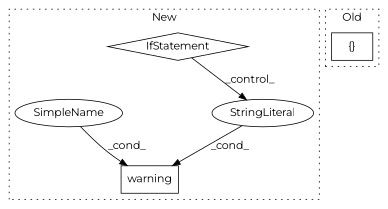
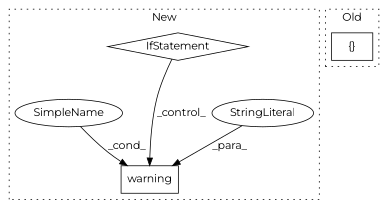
edge "IfStatement" -> "StringLiteral": now "IfStatement" -> "warning"
edge "StringLiteral" -> "warning": label "_cond_" -> "_para_"
